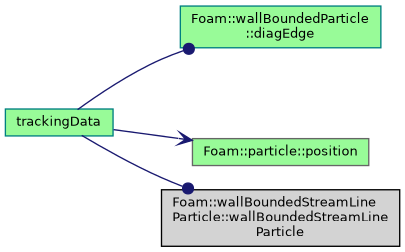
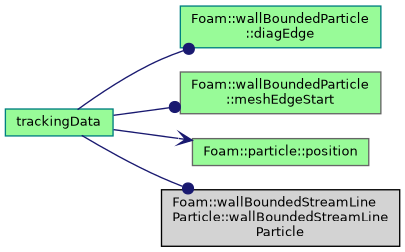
node "Foam::wallBoundedParticle ::meshEdgeStart": added
